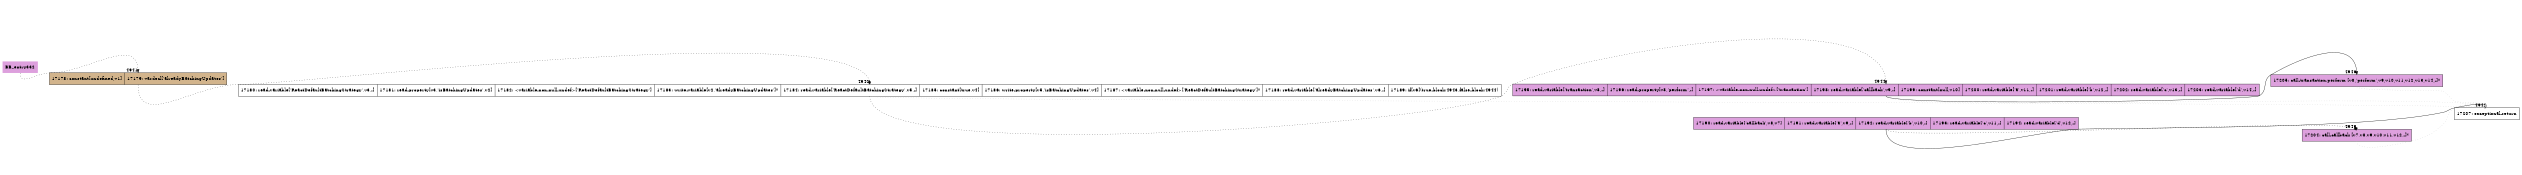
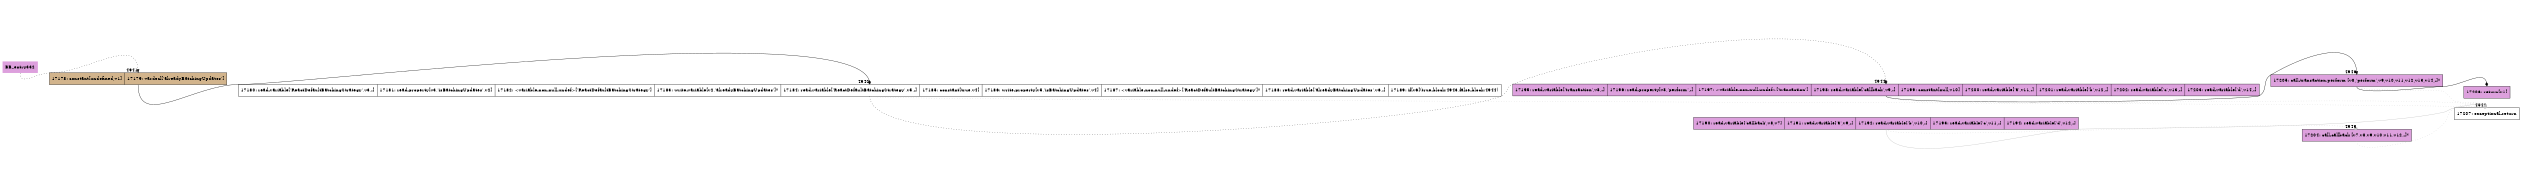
edge "17178: constant[undefined,v1]" -> "17180: read-variable['ReactDefaultBatchingStrategy',v3,-]": style dotted -> solid
node "17206: return[v1]": added
edge "17180: read-variable['ReactDefaultBatchingStrategy',v3,-]" -> "17195: read-variable['transaction',v8,-]": arrowhead normal -> diamond
edge "17190: read-variable['callback',v8,v7]" -> "17204: call-callback [v7,v8,v9,v10,v11,v12,-]*": color black -> gray
edge "17190: read-variable['callback',v8,v7]" -> "17207: exceptional-return": color black -> gray
